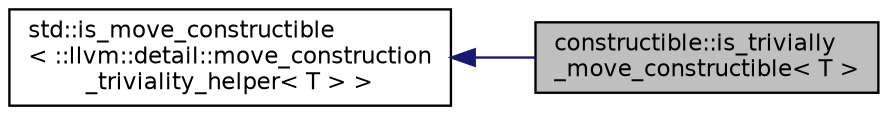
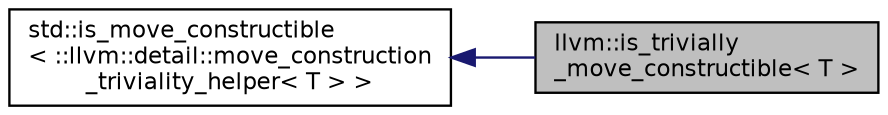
node "constructible::is_trivially _move_constructible< T >": label "constructible::is_trivially _move_constructible< T >" -> "llvm::is_trivially _move_constructible< T >"
